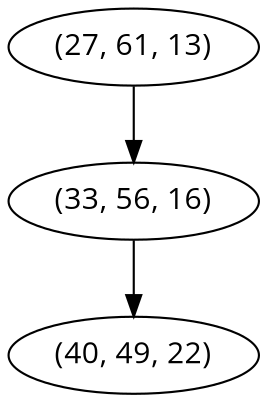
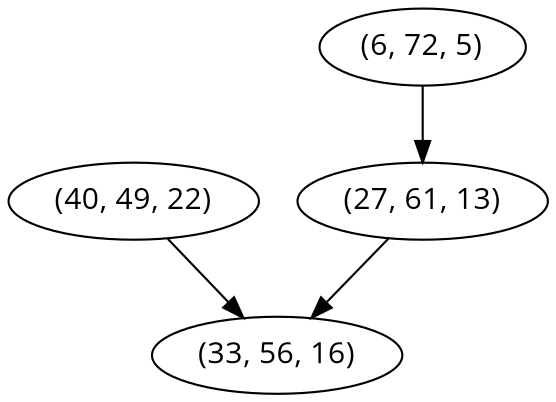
node "(6, 72, 5)": added
edge "(33, 56, 16)" -> "(40, 49, 22)": reversed
